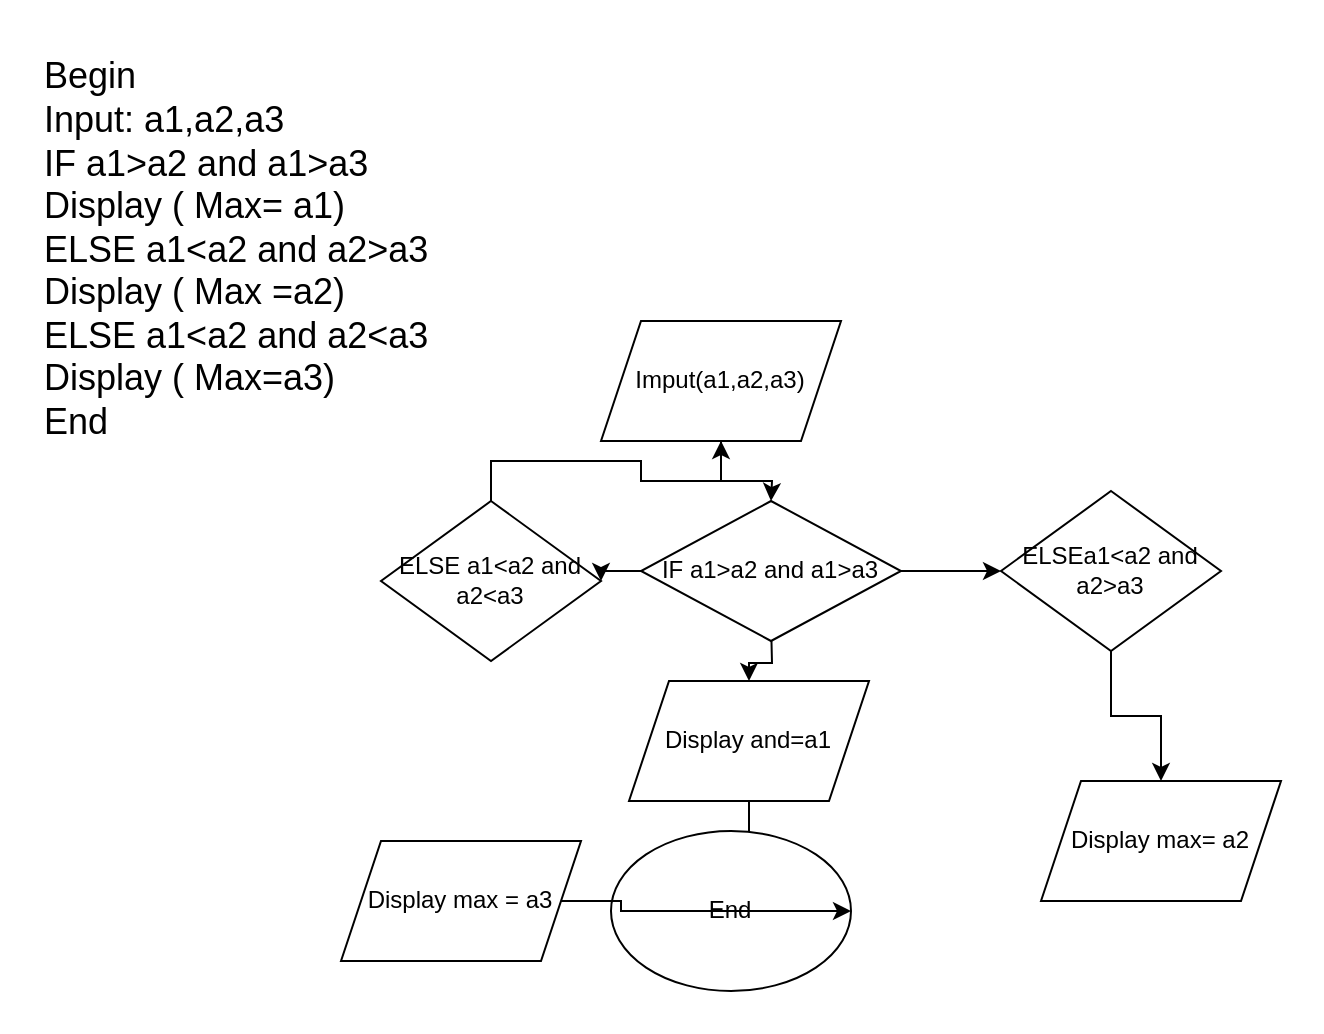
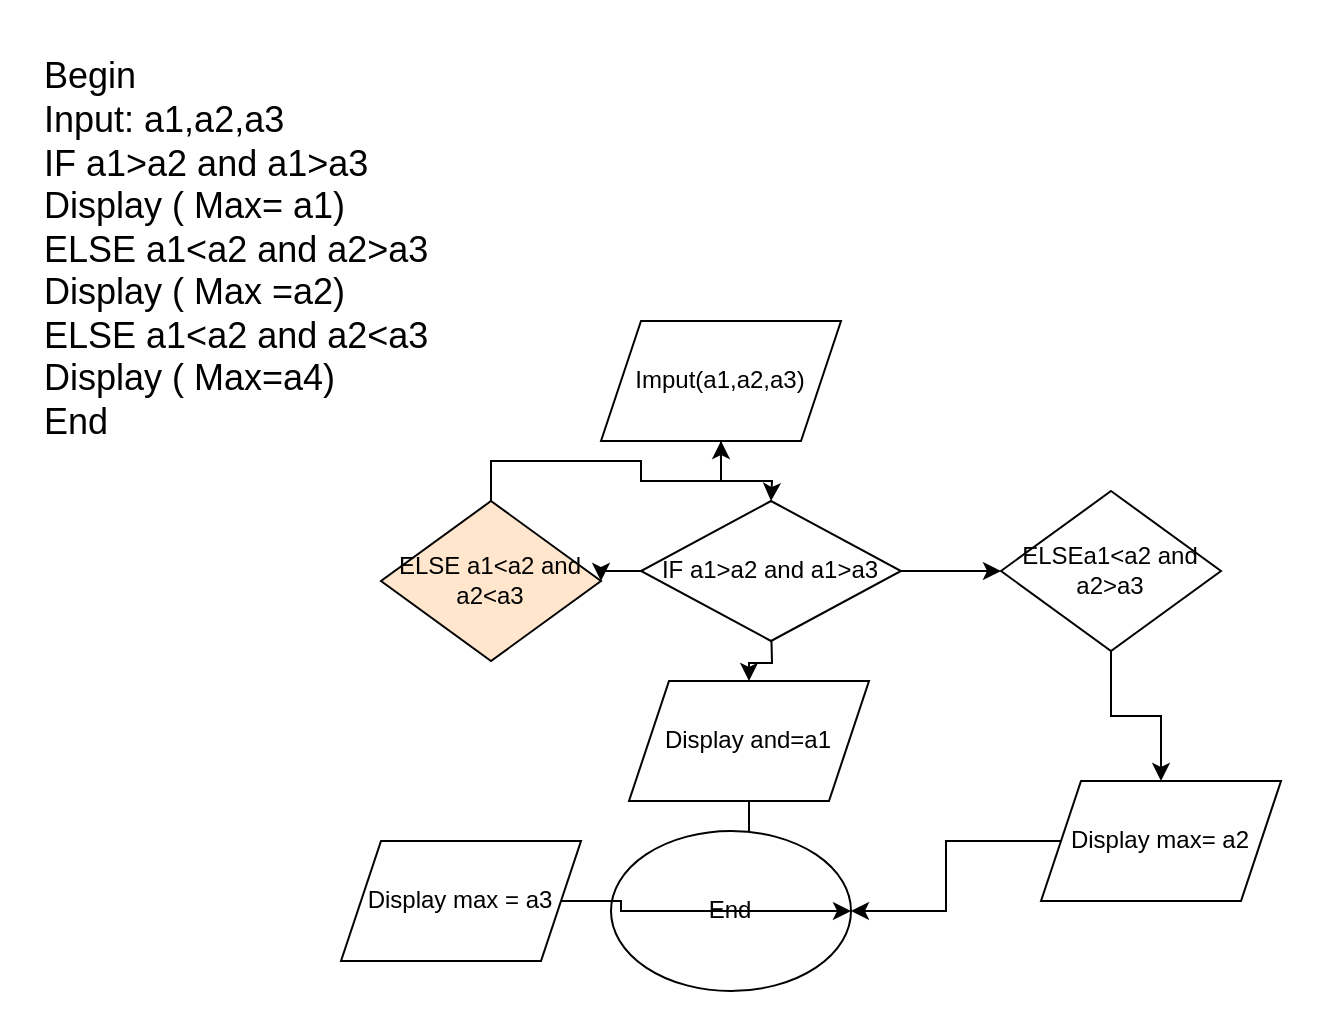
node "Begin Input: a1,a2,a3 IF a1>a2 and a1>a3 Display ( Max= a1) ELSE a1<a2 and a2>a3 Display ( Max =a2) ELSE a1<a2 and a2<a3 Display ( Max=a3) End": label "Begin Input: a1,a2,a3 IF a1>a2 and a1>a3 Display ( Max= a1) ELSE a1<a2 and a2>a3 Display ( Max =a2) ELSE a1<a2 and a2<a3 Display ( Max=a3) End" -> "Begin Input: a1,a2,a3 IF a1>a2 and a1>a3 Display ( Max= a1) ELSE a1<a2 and a2>a3 Display ( Max =a2) ELSE a1<a2 and a2<a3 Display ( Max=a4) End"
node "ELSE a1<a2 and a2<a3": fillcolor #ffffff -> #ffe6cc
edge "Display max= a2" -> "End": added
